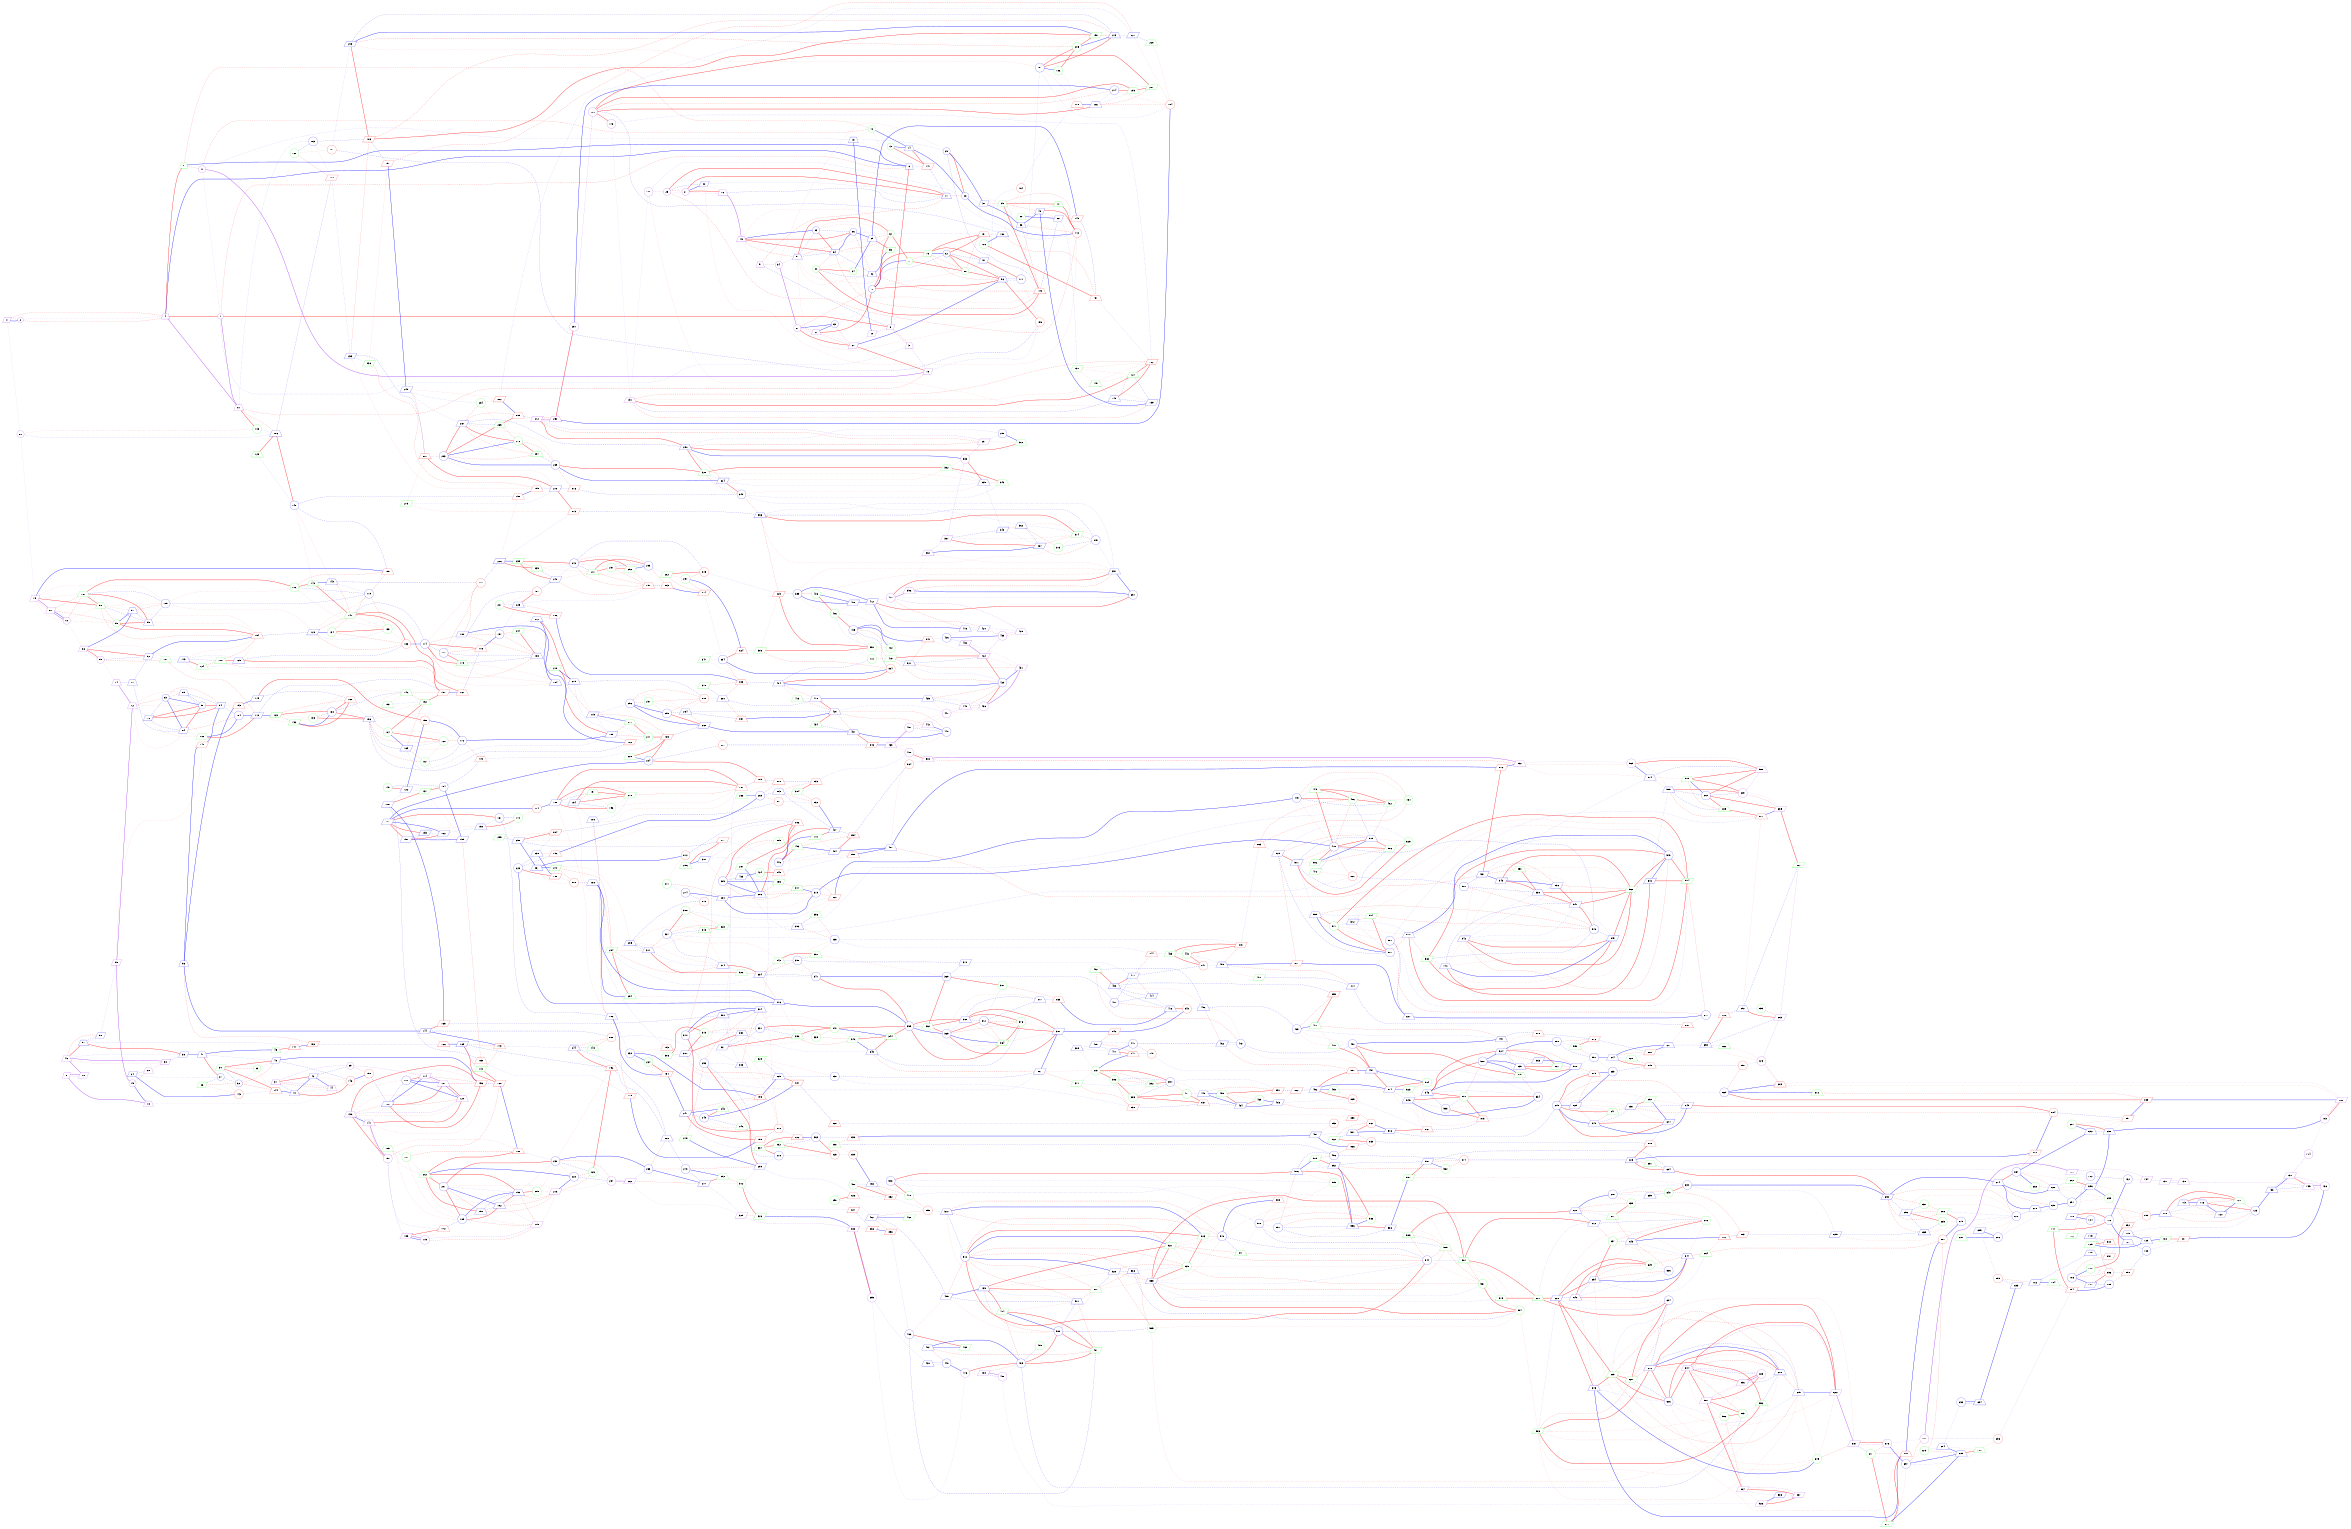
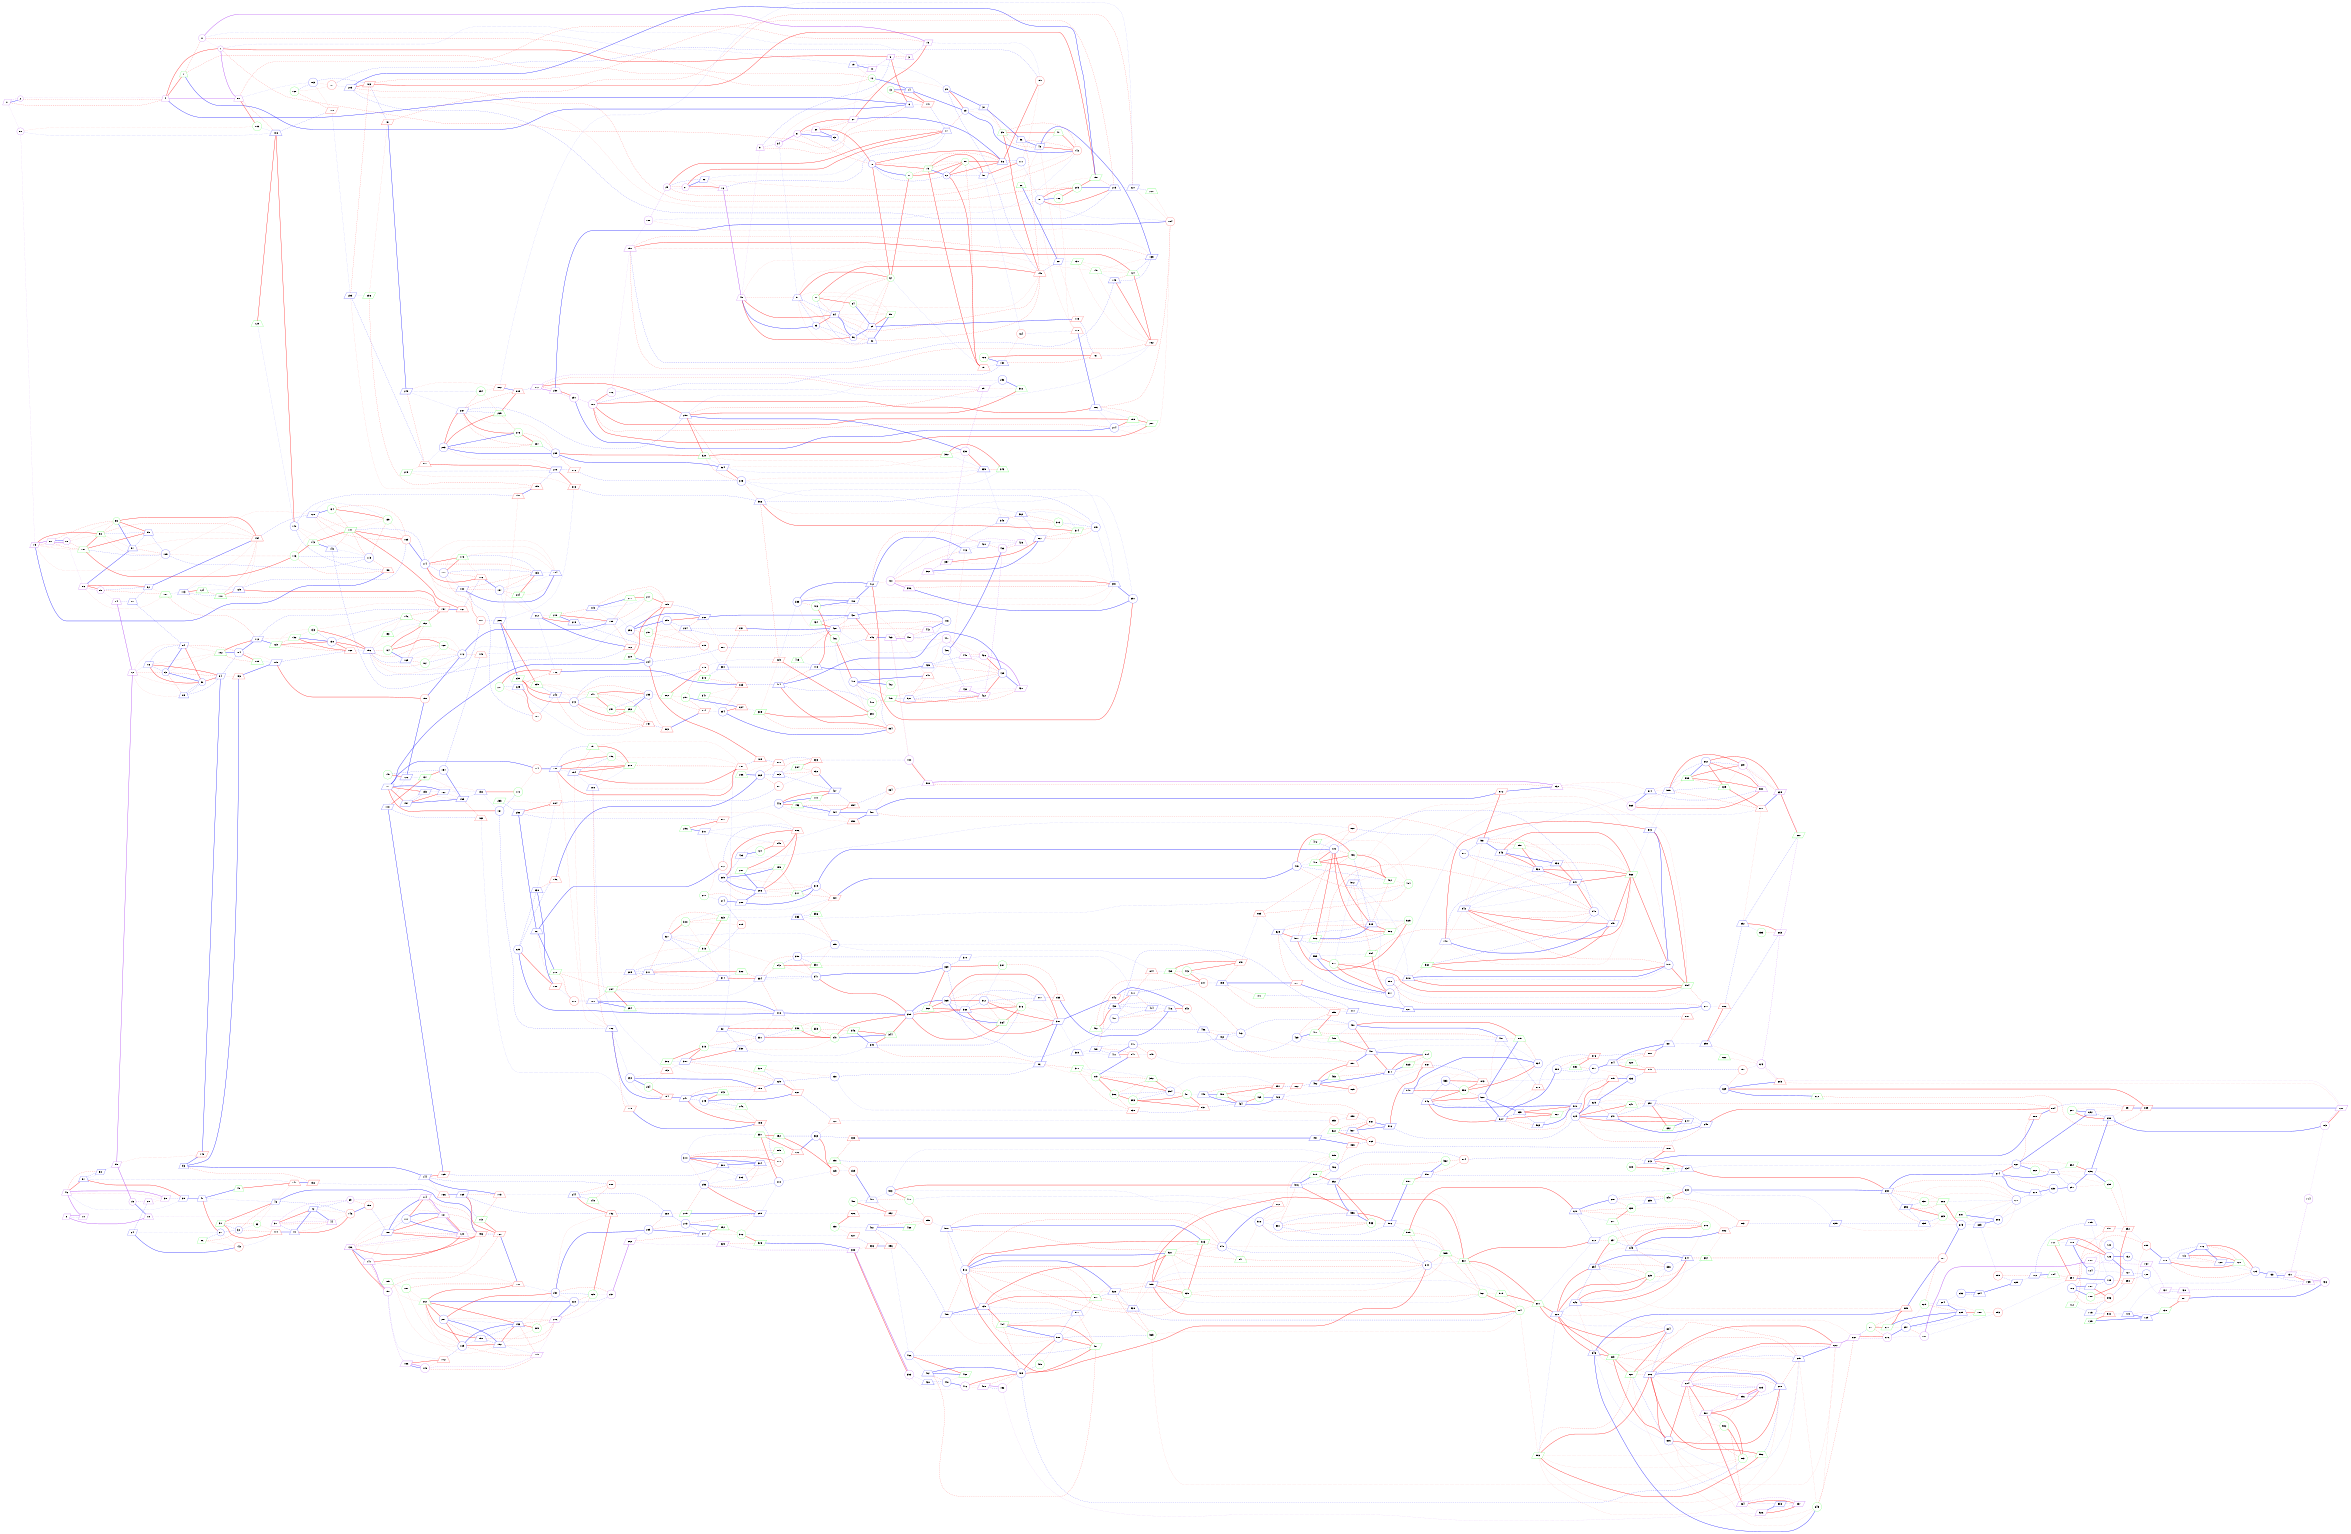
node "109": added
node "608": added
